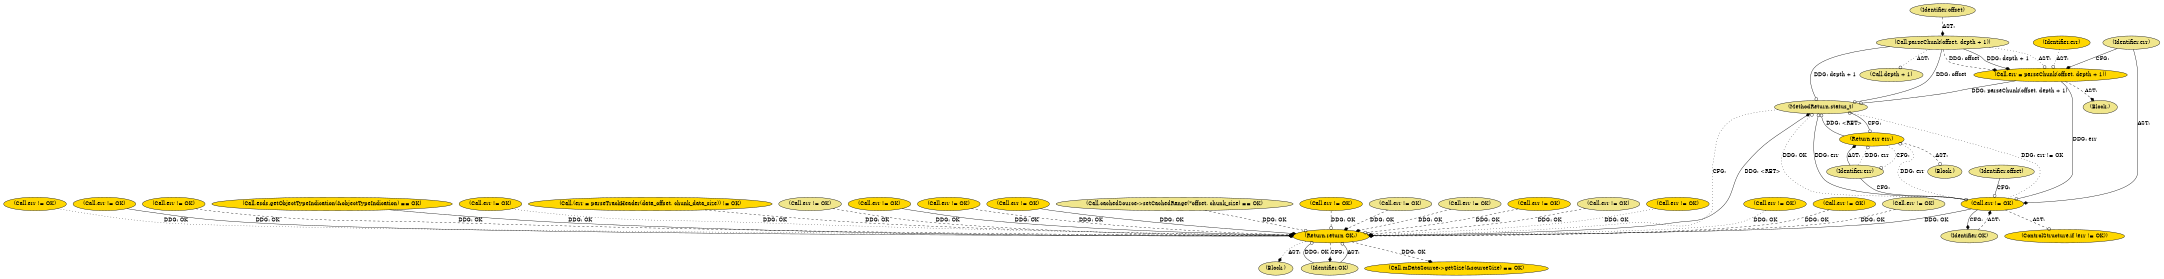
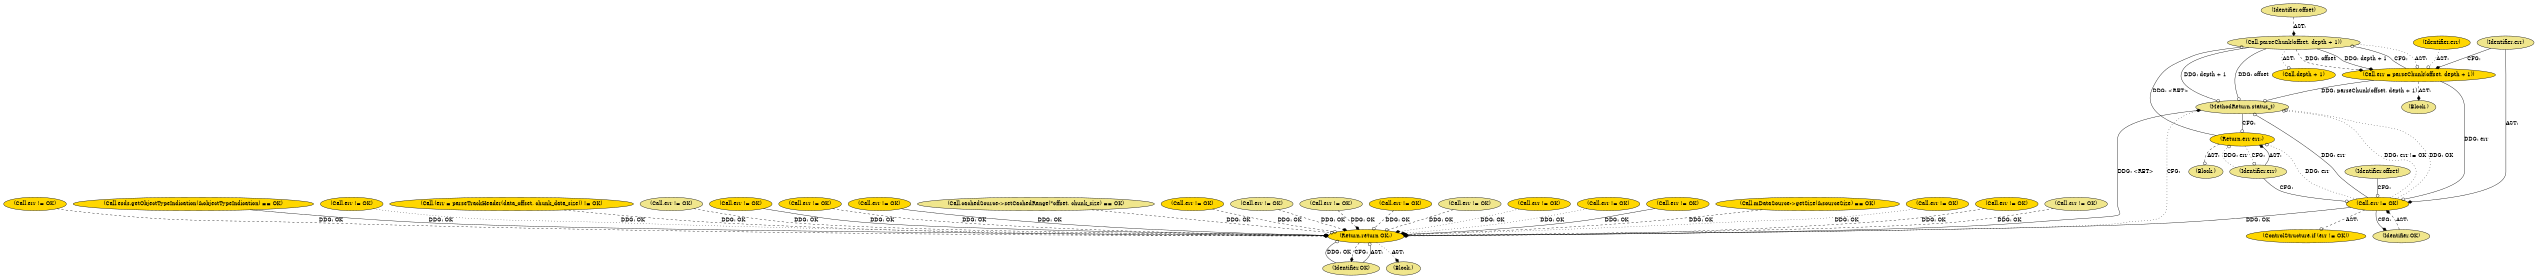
edge "(Call,err = parseChunk(offset, depth + 1))" -> "(Call,parseChunk(offset, depth + 1))": added, label "CFG:"
node "(Call,depth + 1)": fillcolor khaki -> gold
edge "(Return,err err;)" -> "(MethodReturn,status_t)": now "(Return,err err;)" -> "(Call,parseChunk(offset, depth + 1))"
edge "(Return,return OK;)" -> "(Call,mDataSource->getSize(&sourceSize) == OK)": reversed
